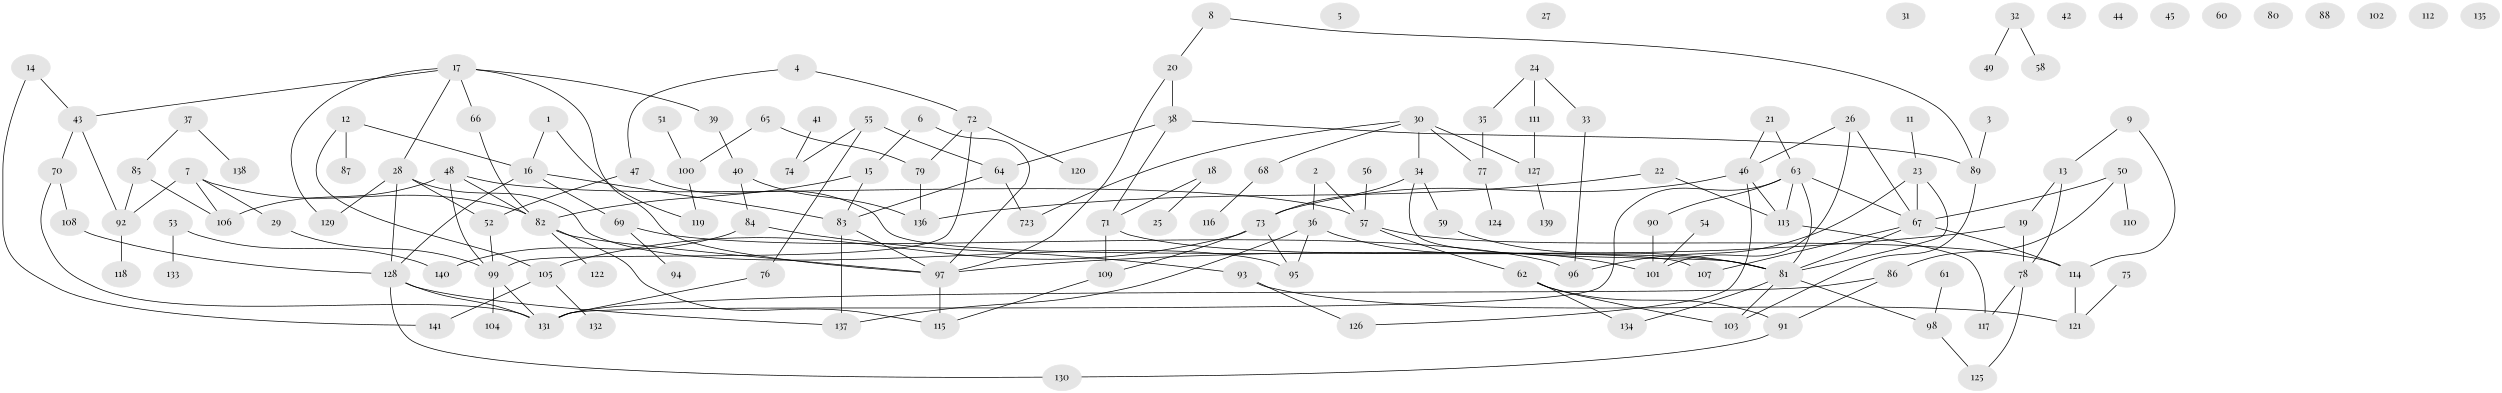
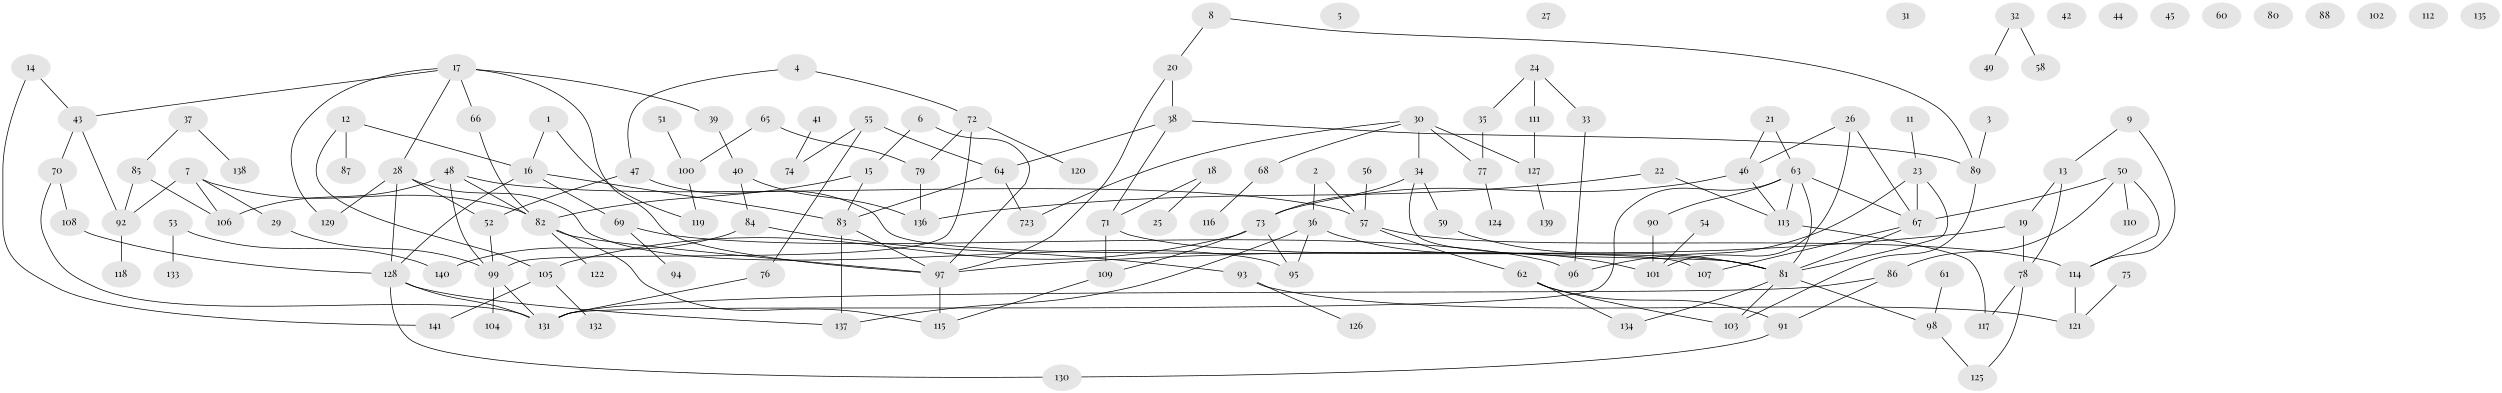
edge "67" -- "114": now "50" -- "114"
edge "46" -- "126": removed
